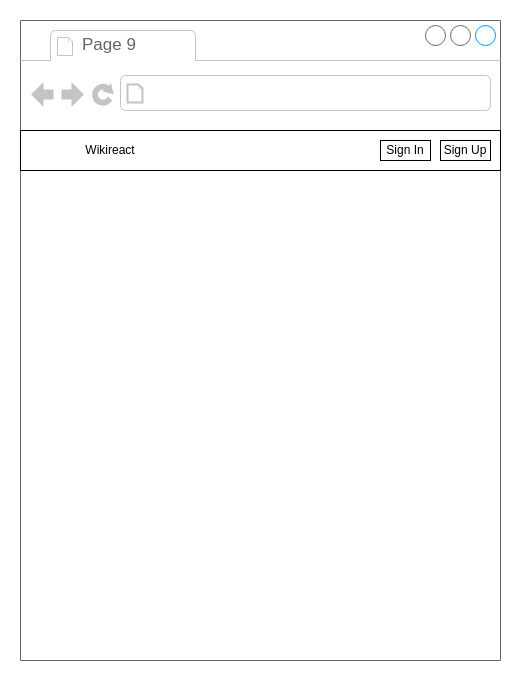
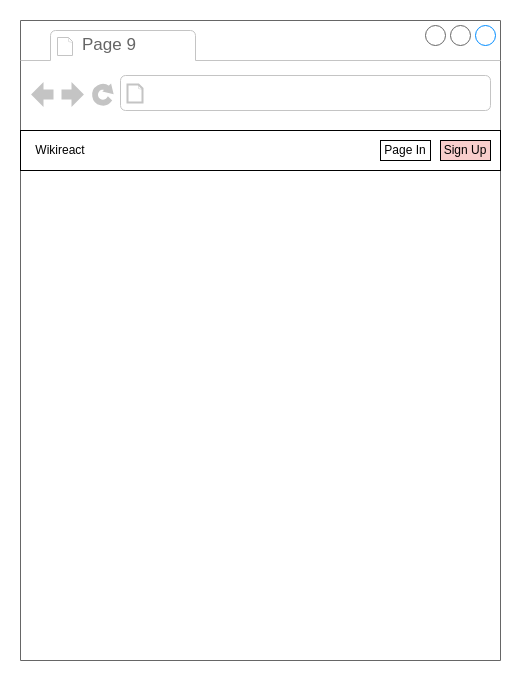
node "Wikireact": moved (111, 151) -> (61, 151)
node "Sign In": label "Sign In" -> "Page In"
node "Sign Up": fillcolor #ffffff -> #f8cecc
